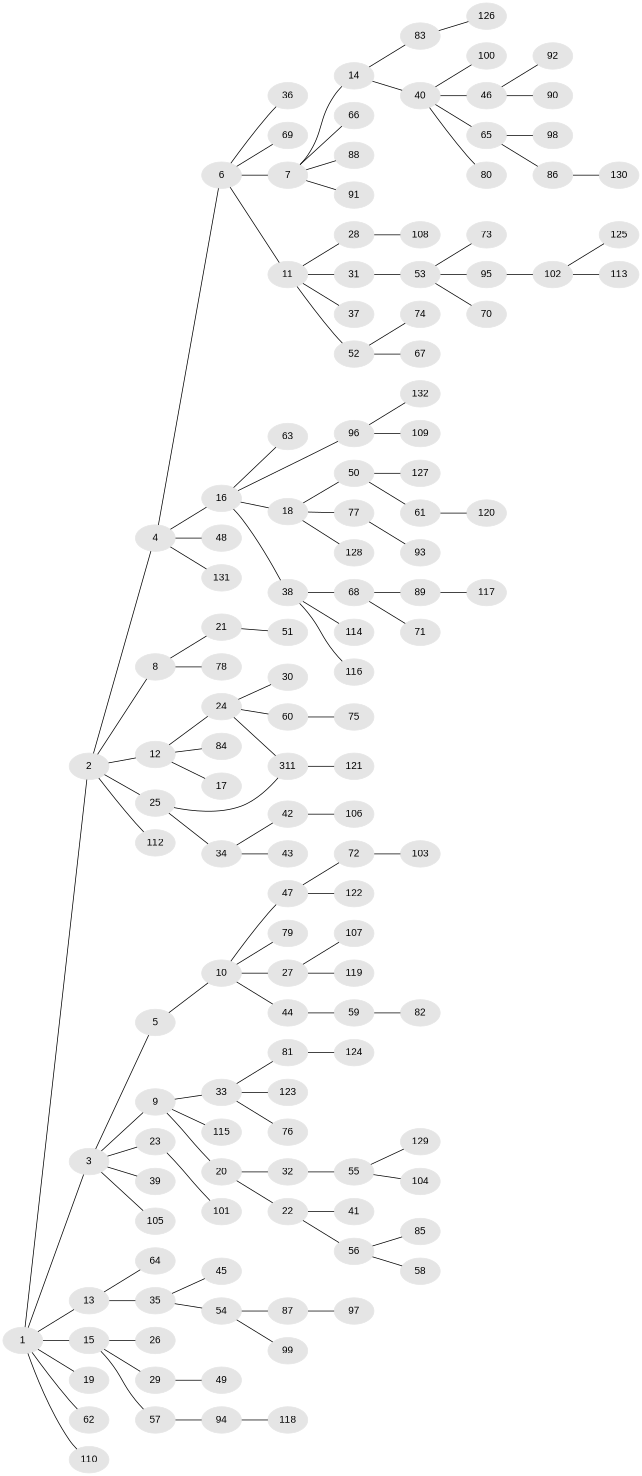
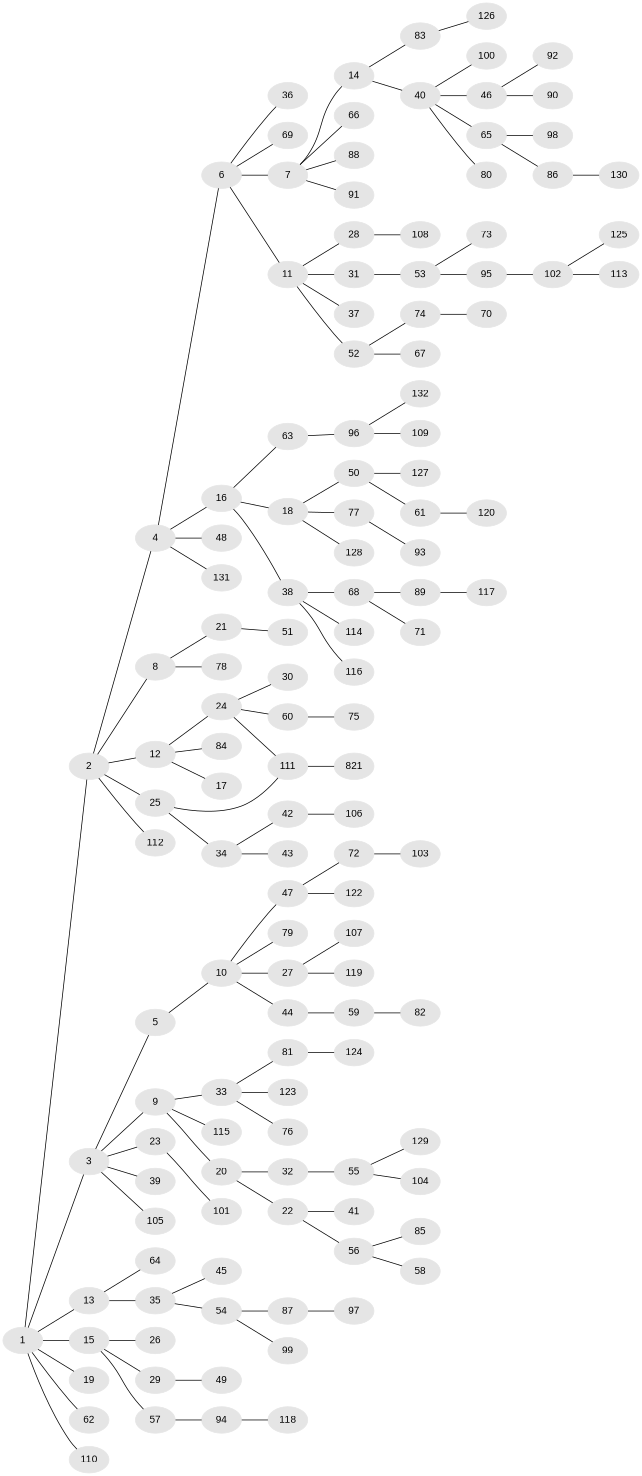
edge "53" -- "70": now "74" -- "70"
edge "96" -- "16": now "96" -- "63"
node "311": label "311" -> "111"
node "121": label "121" -> "821"
